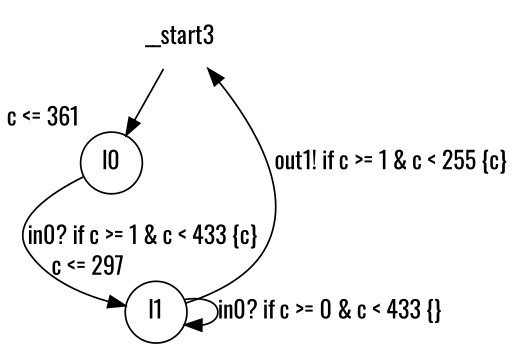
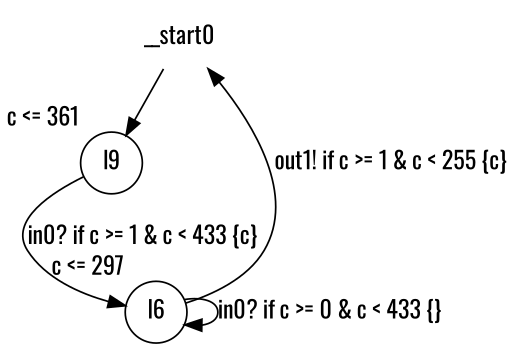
node "__start3": label "__start3" -> "__start0"
node "l0 c <= 361": label "l0 c <= 361" -> "l9 c <= 361"
node "l1 c <= 297": label "l1 c <= 297" -> "l6 c <= 297"
